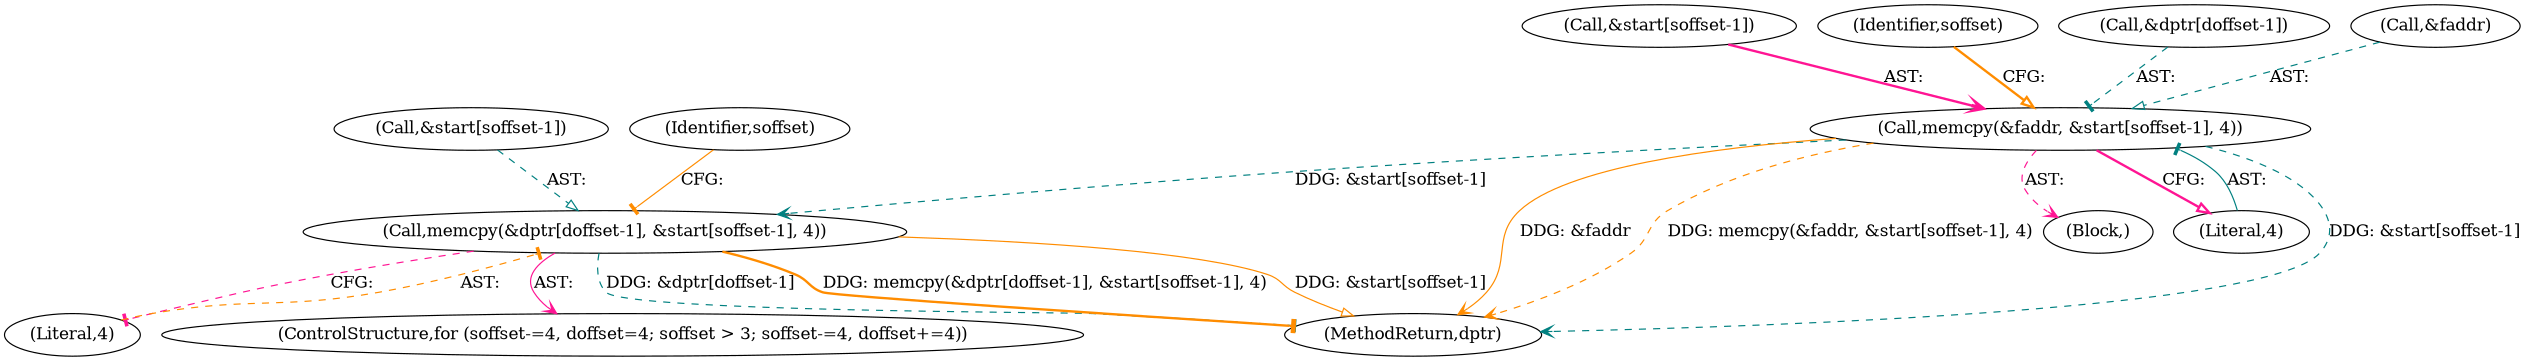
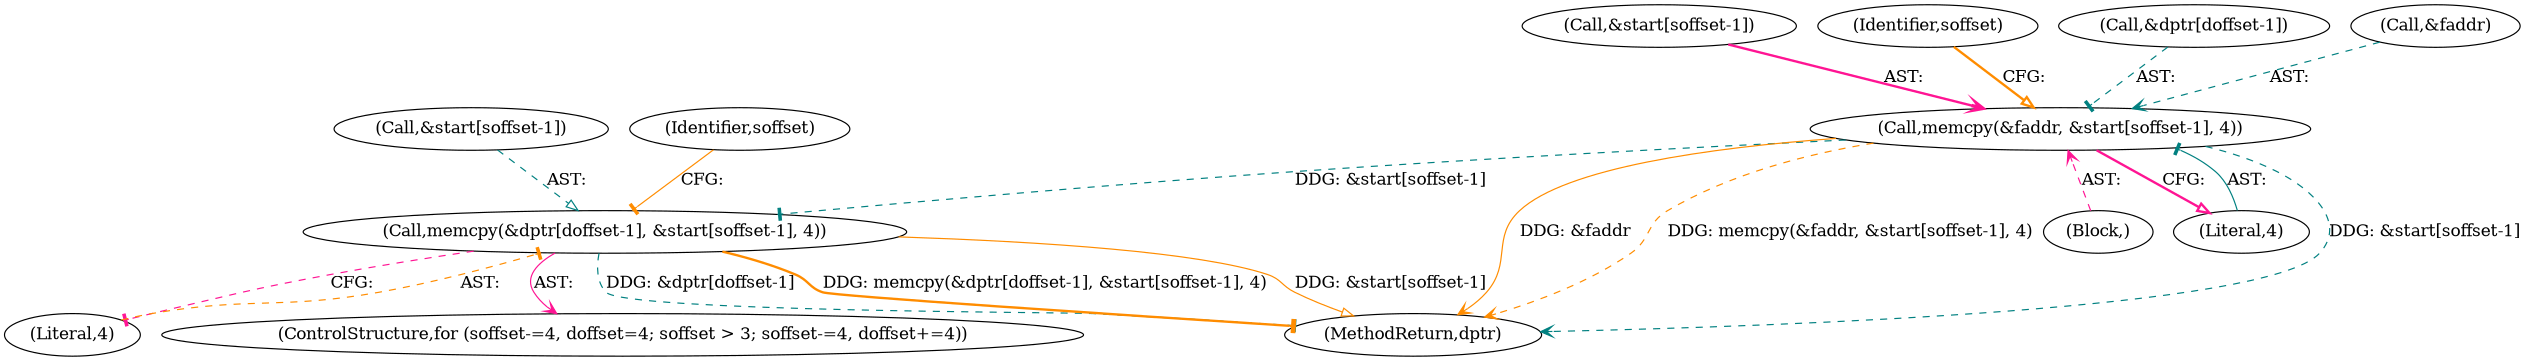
edge "(Call,&faddr)" -> "(Call,memcpy(&faddr, &start[soffset-1], 4))": arrowhead onormal -> vee
edge "(Call,memcpy(&faddr, &start[soffset-1], 4))" -> "(Call,memcpy(&dptr[doffset-1], &start[soffset-1], 4))": arrowhead vee -> tee
edge "(Call,memcpy(&faddr, &start[soffset-1], 4))" -> "(Block,)": reversed
